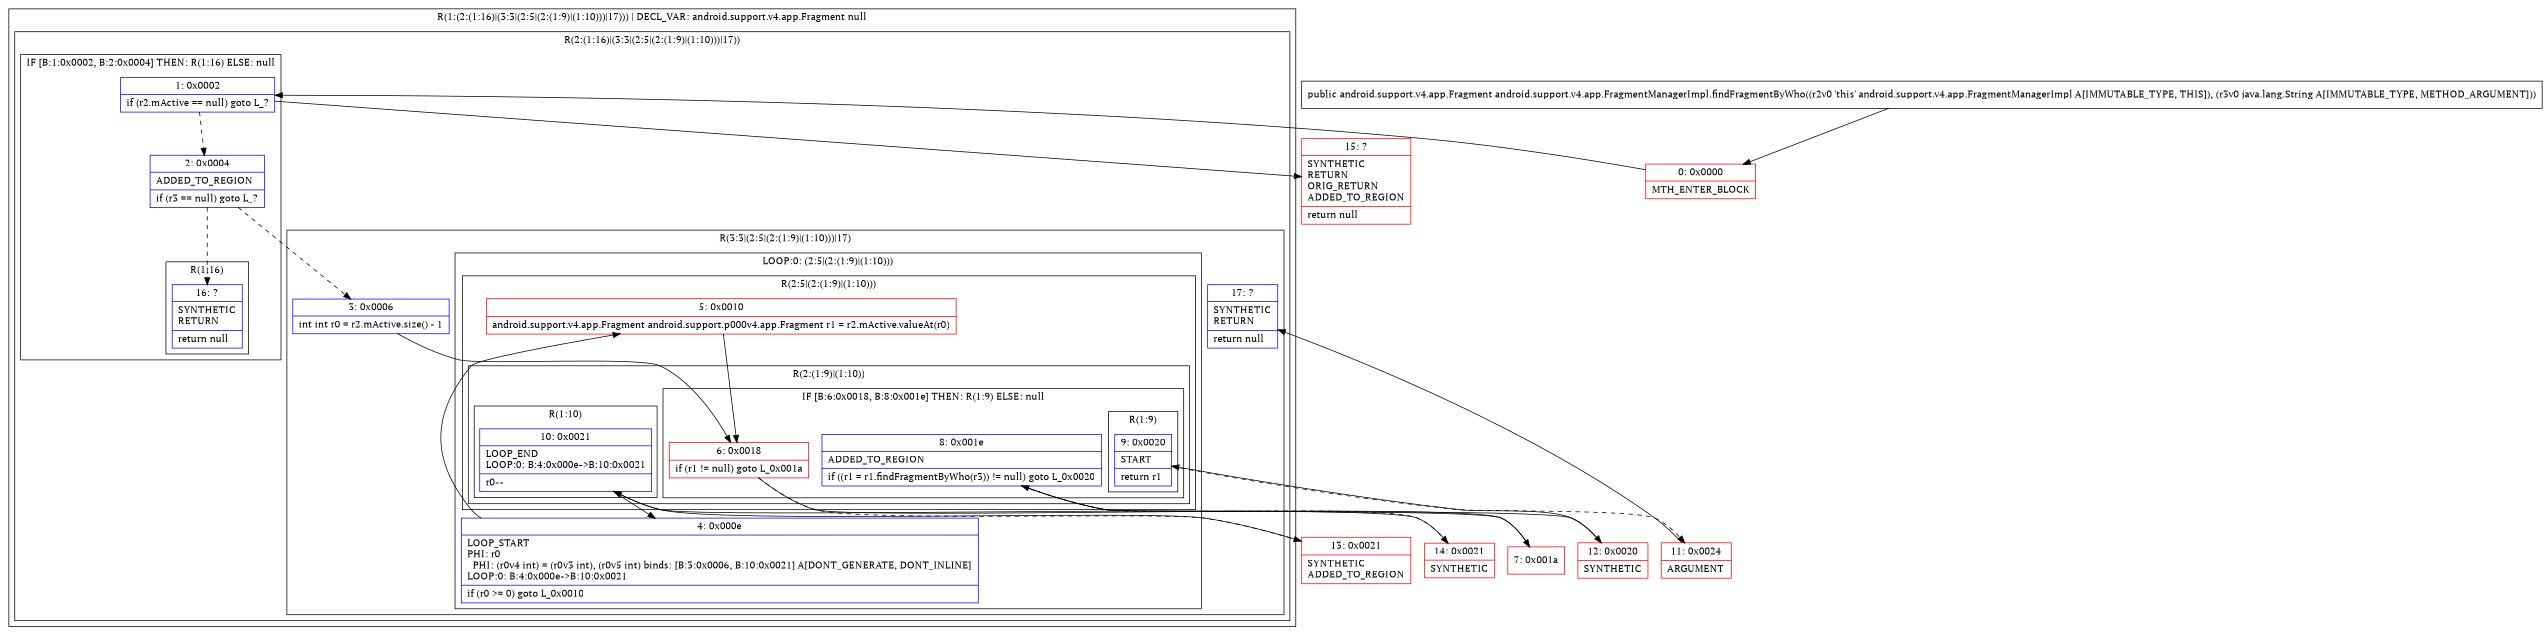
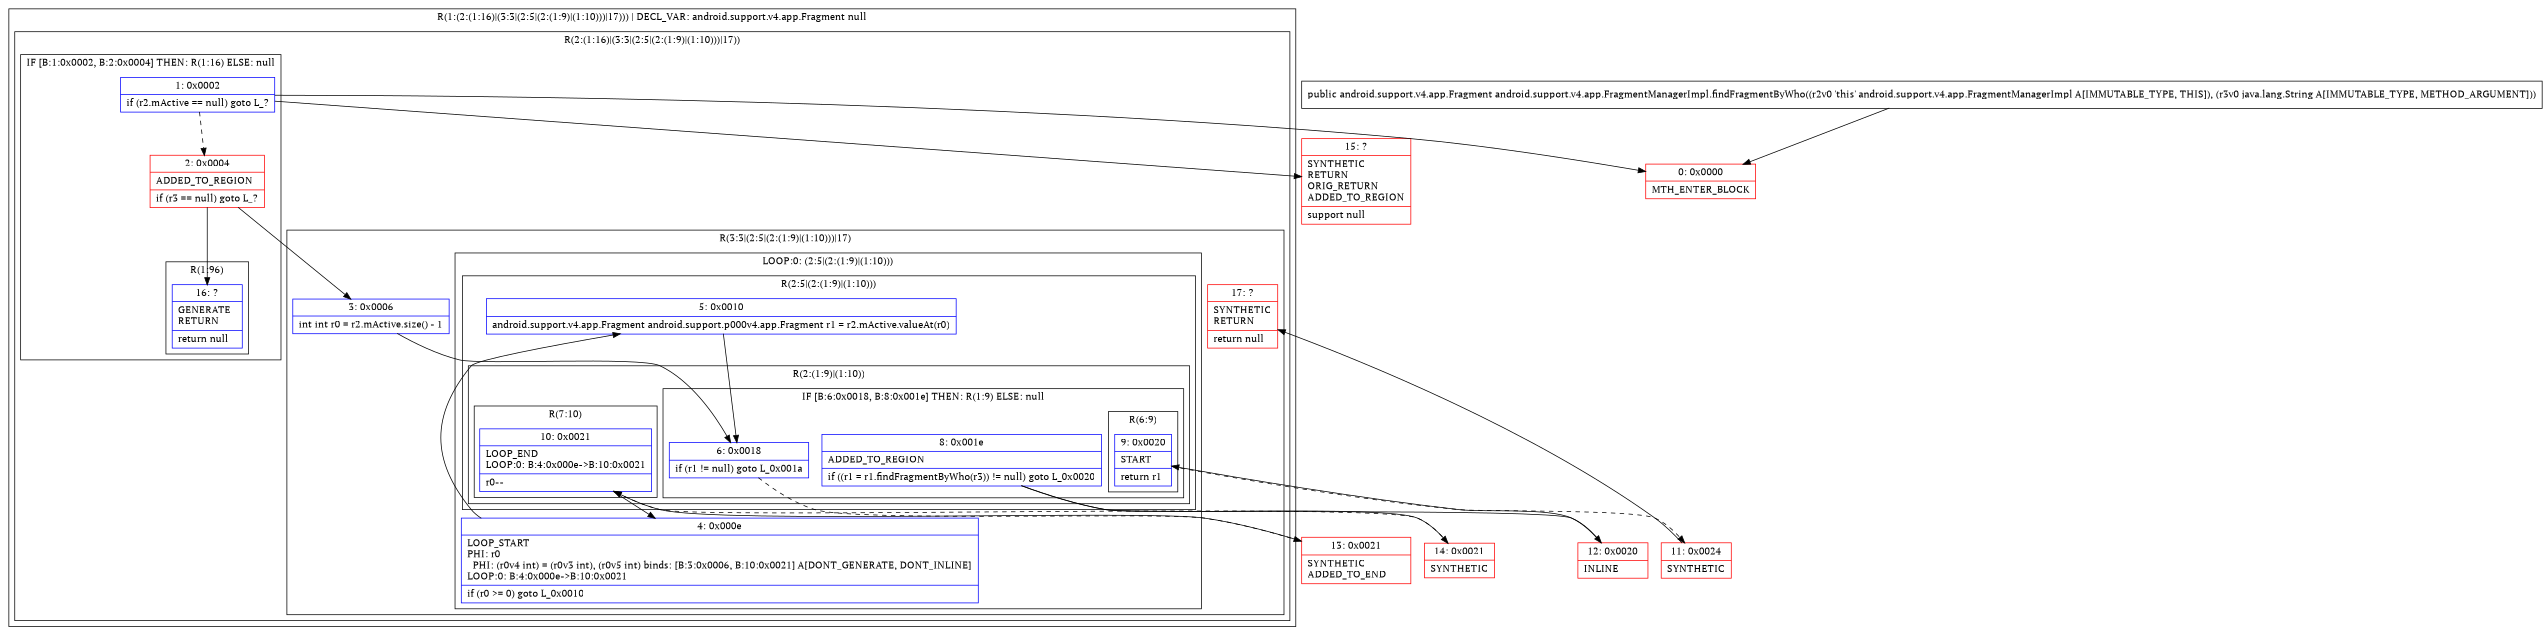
edge "0: 0x0000" -> "1: 0x0002": reversed
node "2: 0x0004": color blue -> red
node "15: ?": text "return null" -> "support null"
edge "2: 0x0004" -> "16: ?": style dashed -> solid
edge "2: 0x0004" -> "3: 0x0006": style dashed -> solid
cluster "R(1:16)": label "R(1:16)" -> "R(1:96)"
node "16: ?": text "SYNTHETIC" -> "GENERATE"
node "5: 0x0010": color red -> blue
node "17: ?": color blue -> red
cluster "R(1:10)": label "R(1:10)" -> "R(7:10)"
cluster "R(1:9)": label "R(1:9)" -> "R(6:9)"
node "6: 0x0018": color red -> blue
edge "8: 0x001e" -> "14: 0x0021": style dashed -> solid
edge "14: 0x0021" -> "10: 0x0021": style solid -> dashed
node "7: 0x001a": removed
node "12: 0x0020": text "SYNTHETIC" -> "INLINE"
node "11: 0x0024": text "ARGUMENT" -> "SYNTHETIC"
node "13: 0x0021": text "ADDED_TO_REGION" -> "ADDED_TO_END"
